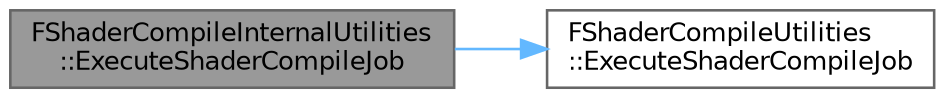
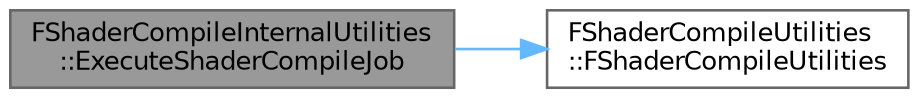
node "FShaderCompileUtilities ::ExecuteShaderCompileJob": label "FShaderCompileUtilities ::ExecuteShaderCompileJob" -> "FShaderCompileUtilities ::FShaderCompileUtilities"
